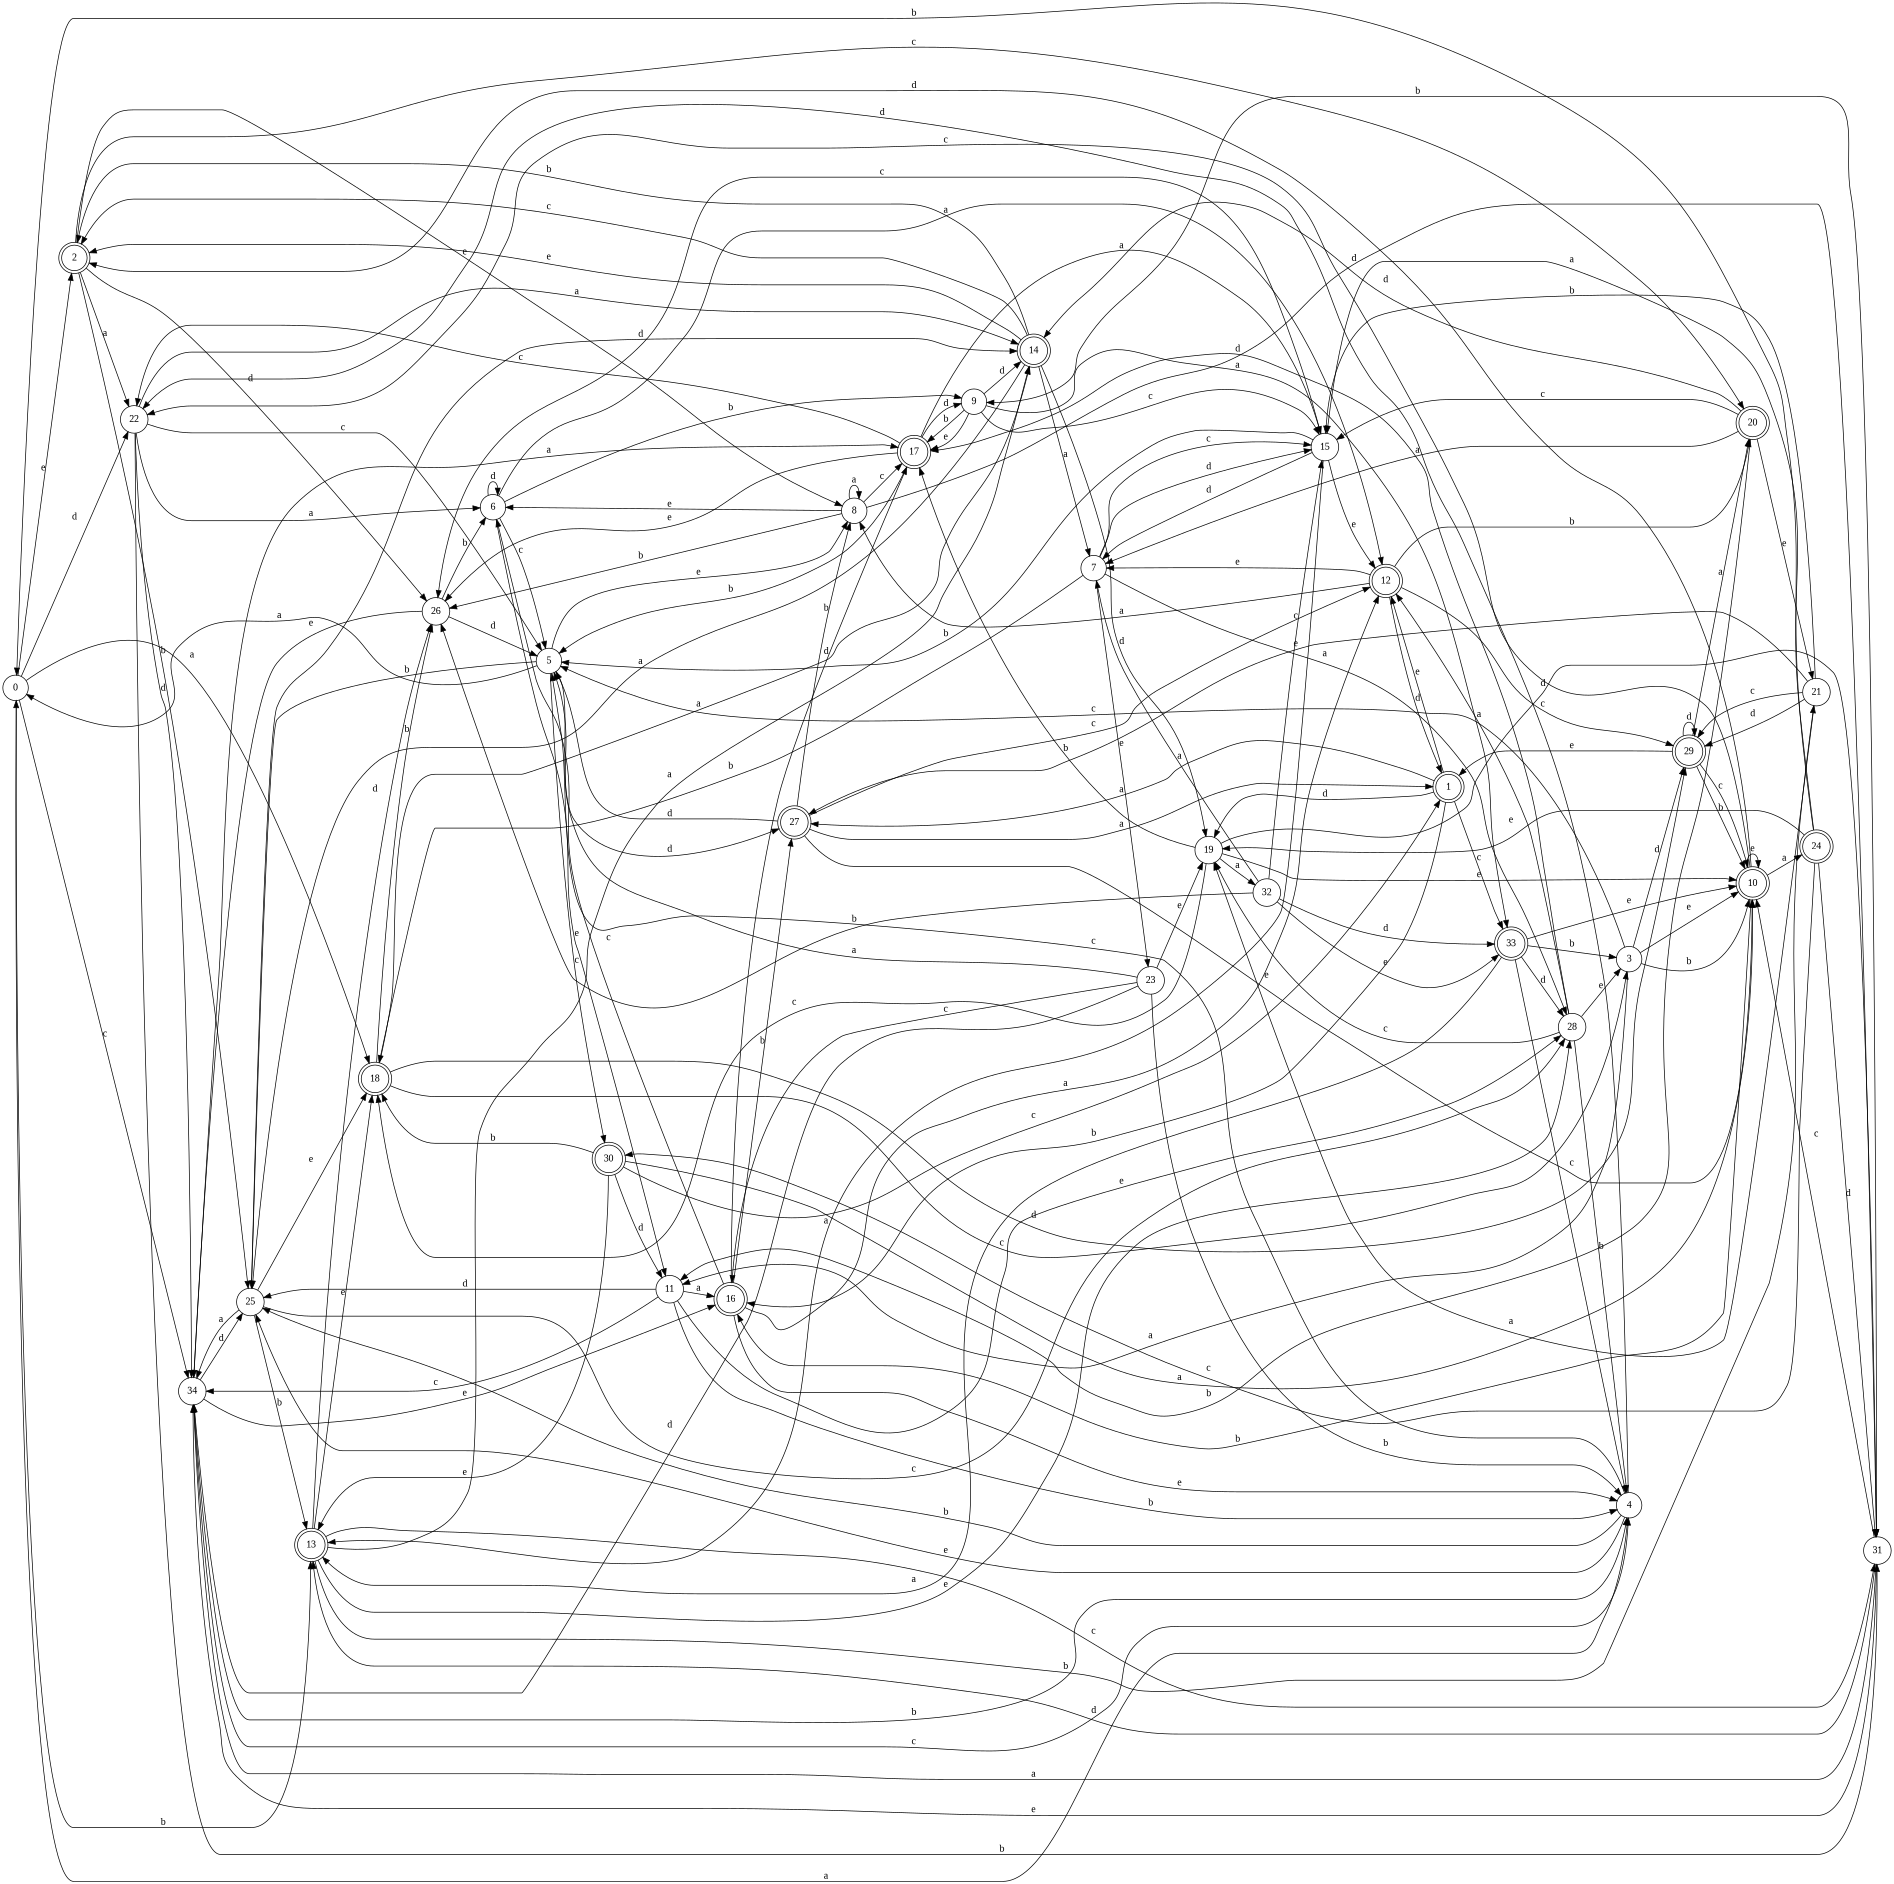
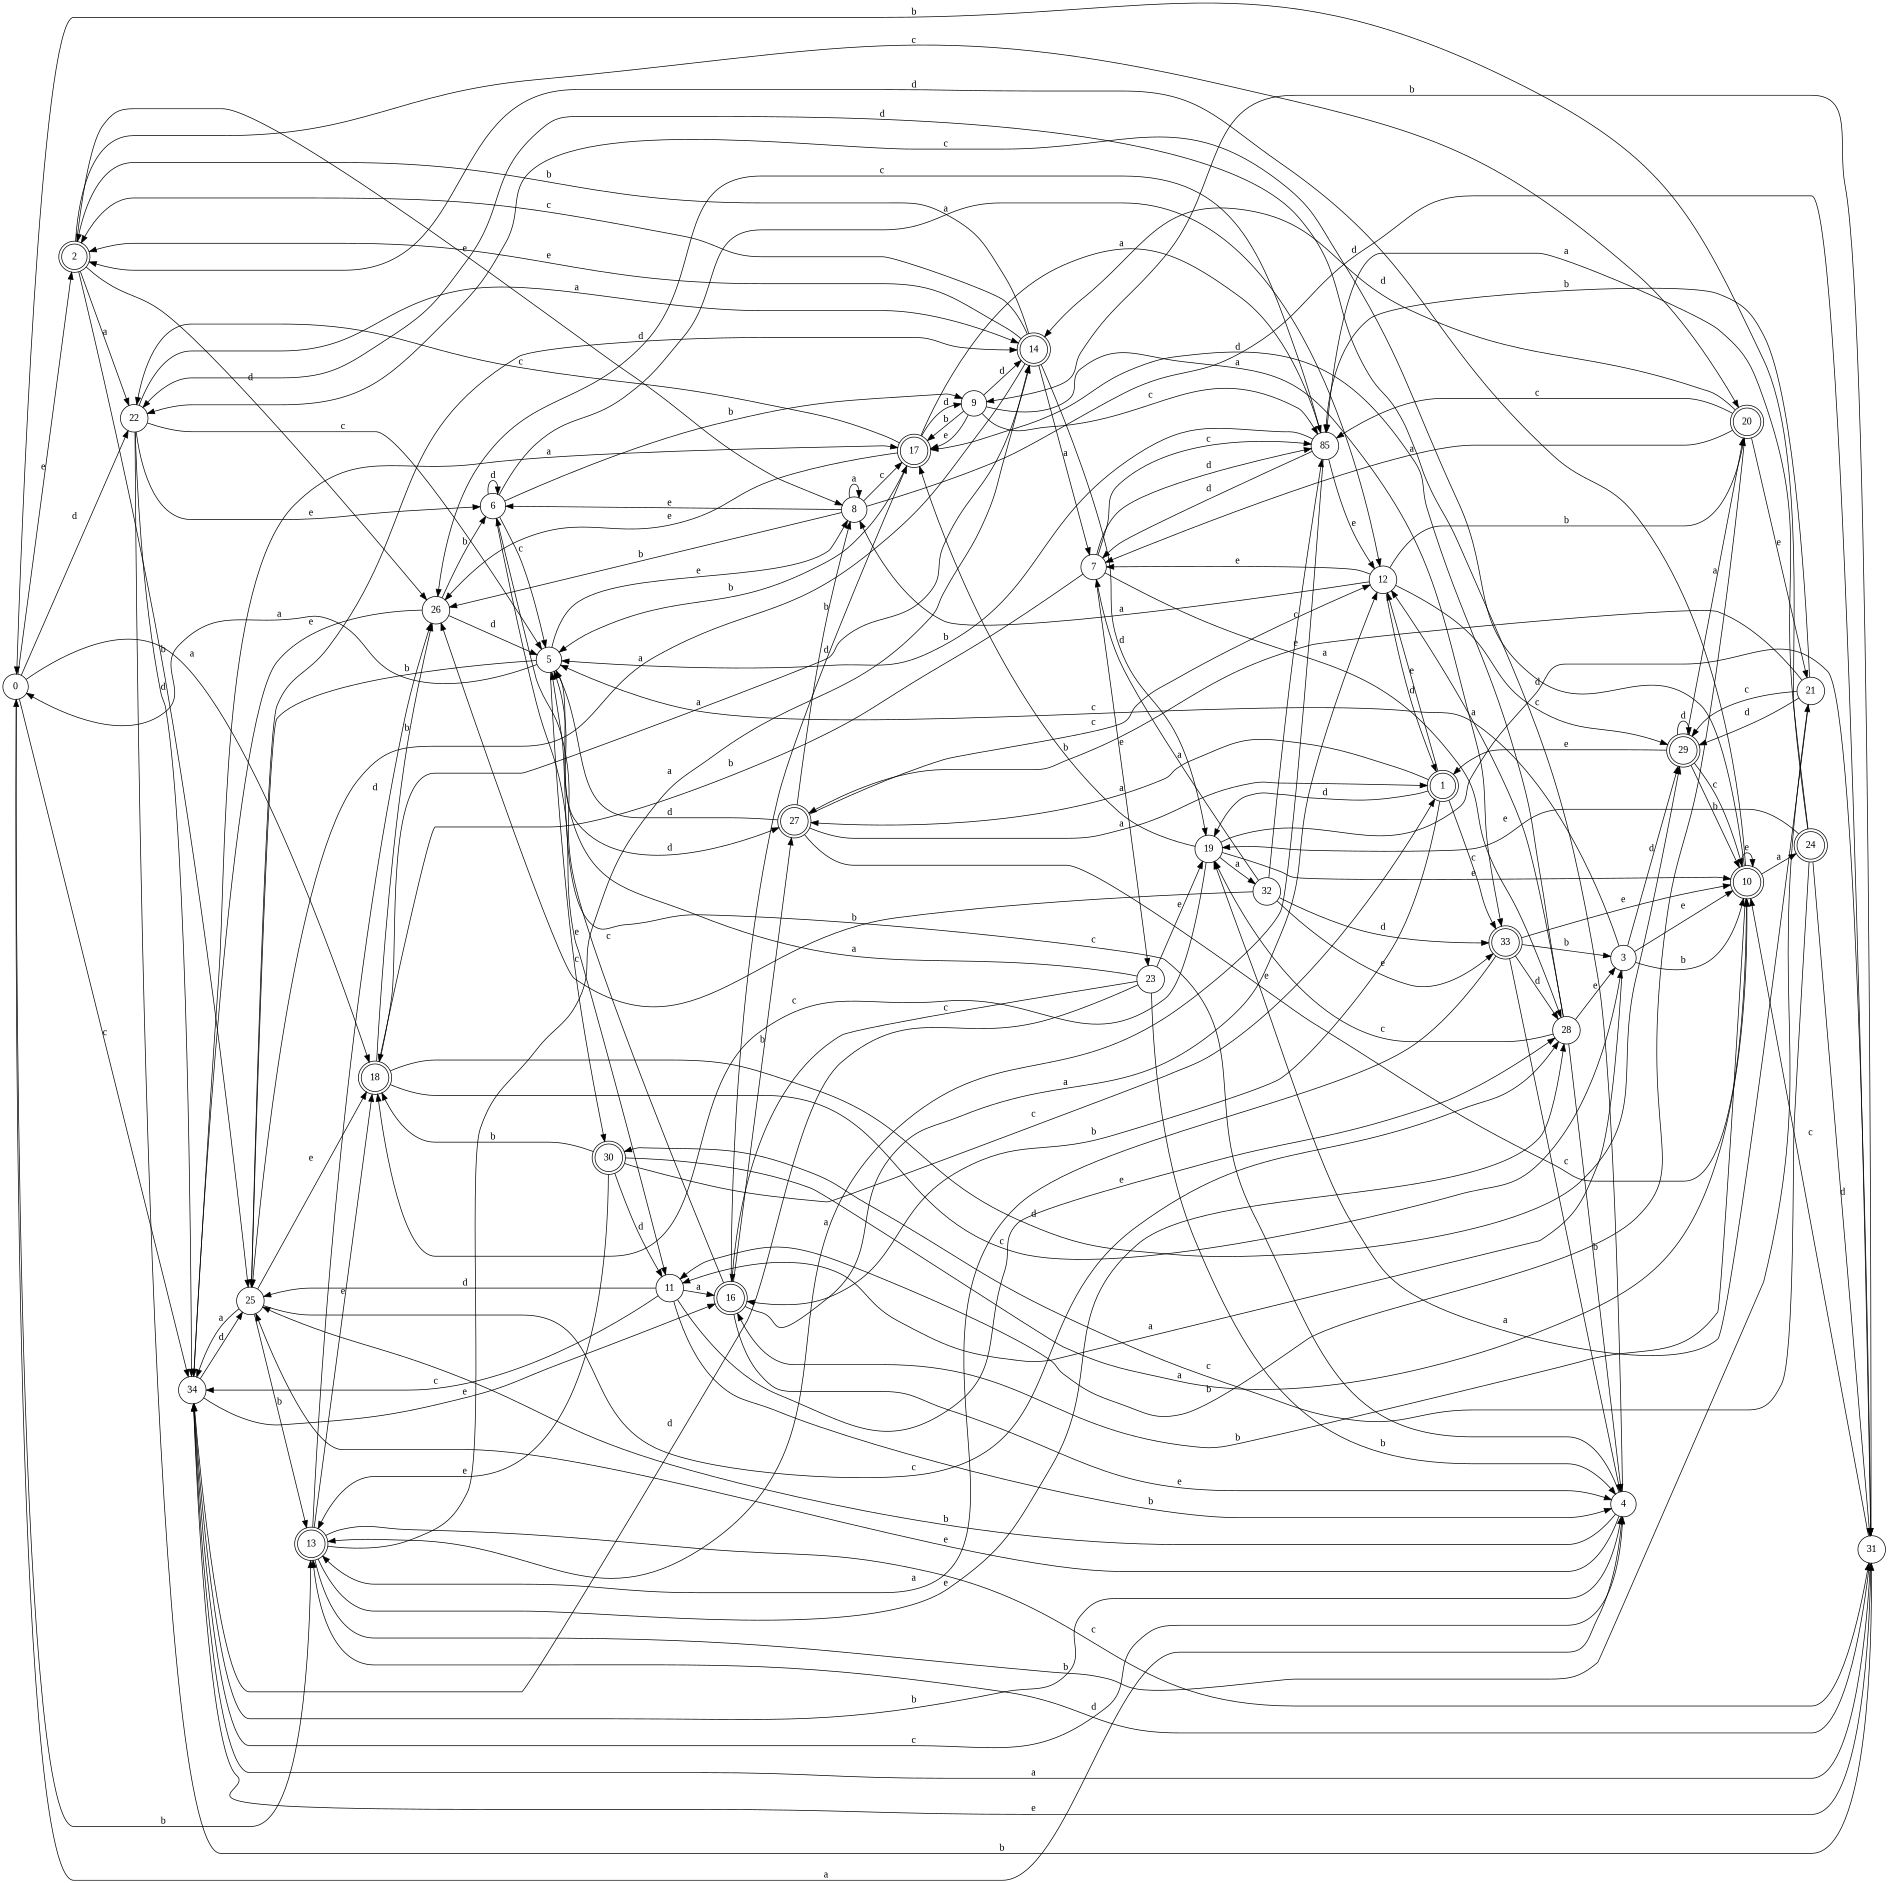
node "15": label "15" -> "85"
edge "22" -> "6": label "a" -> "e"
node "12": shape doublecircle -> circle
